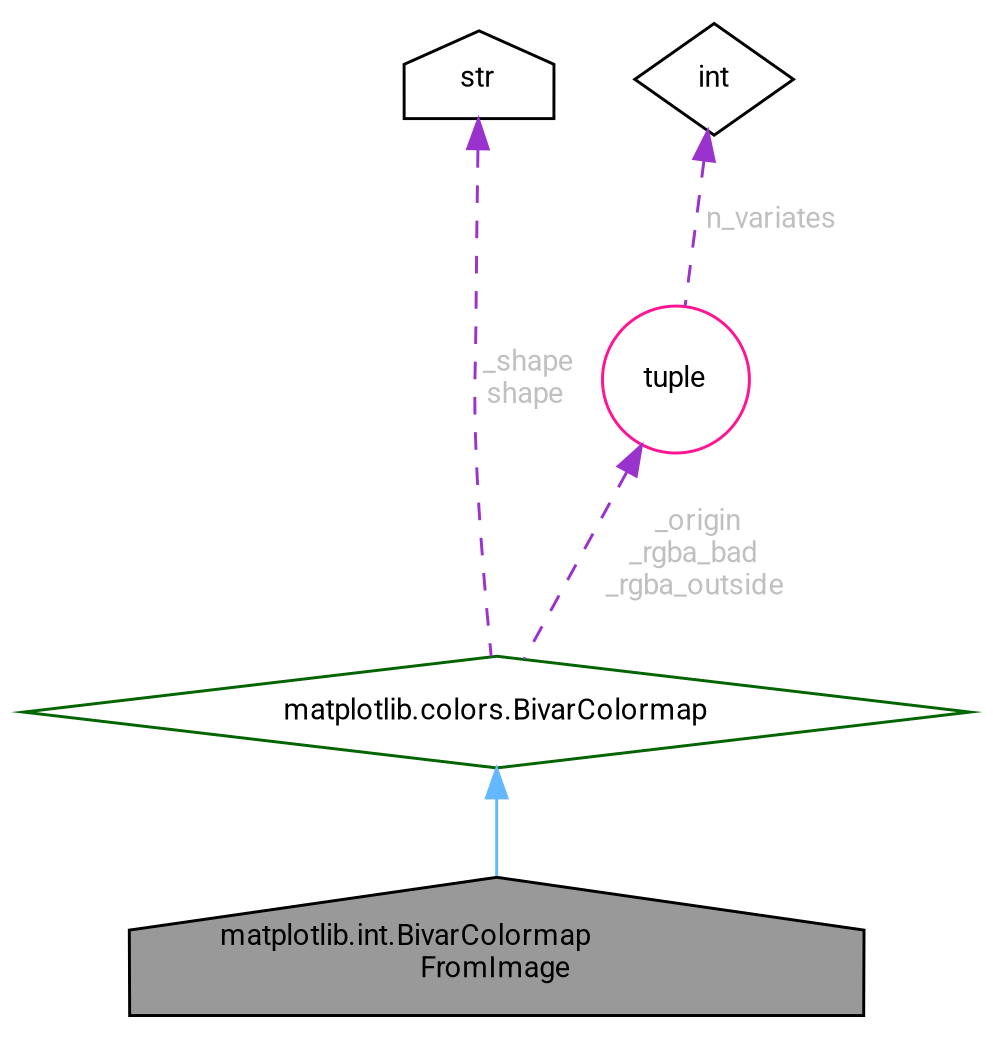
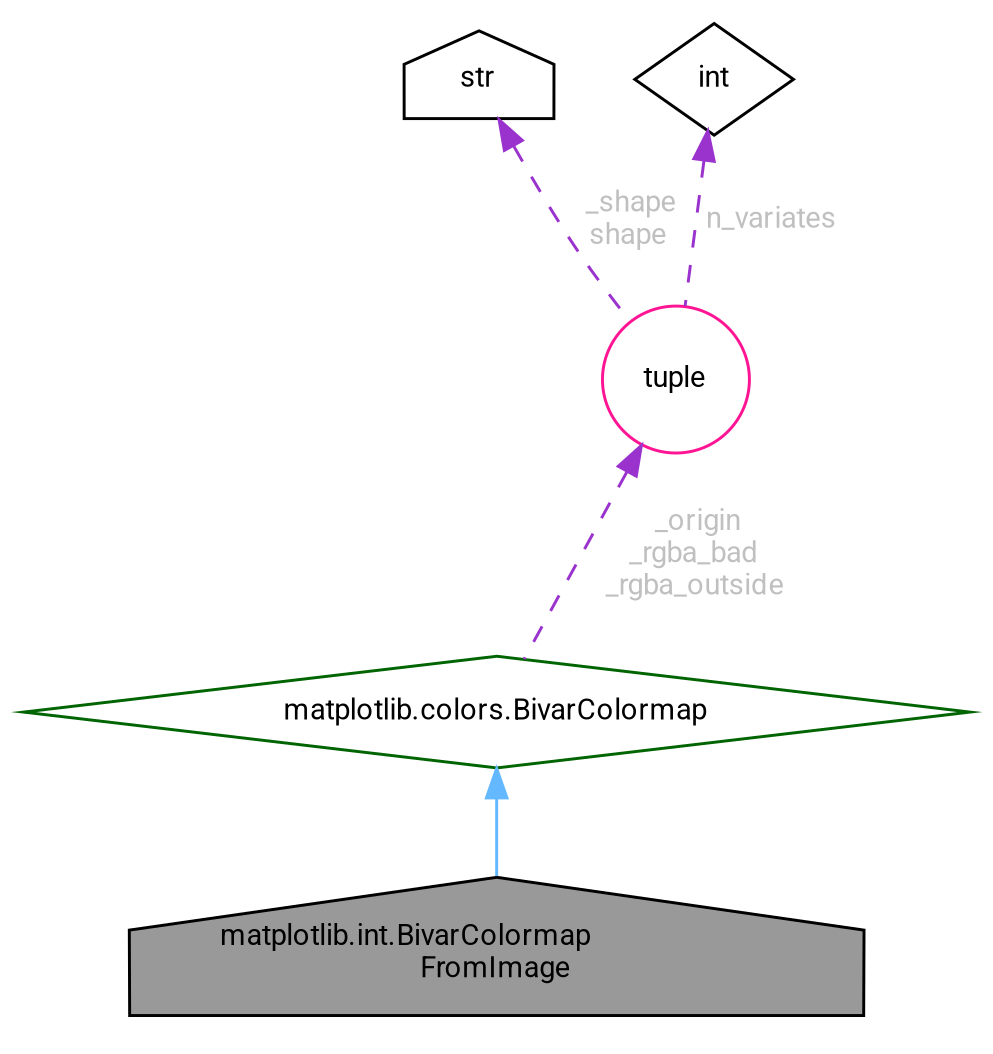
edge "matplotlib.colors.BivarColormap" -> "str": now "tuple" -> "str"
